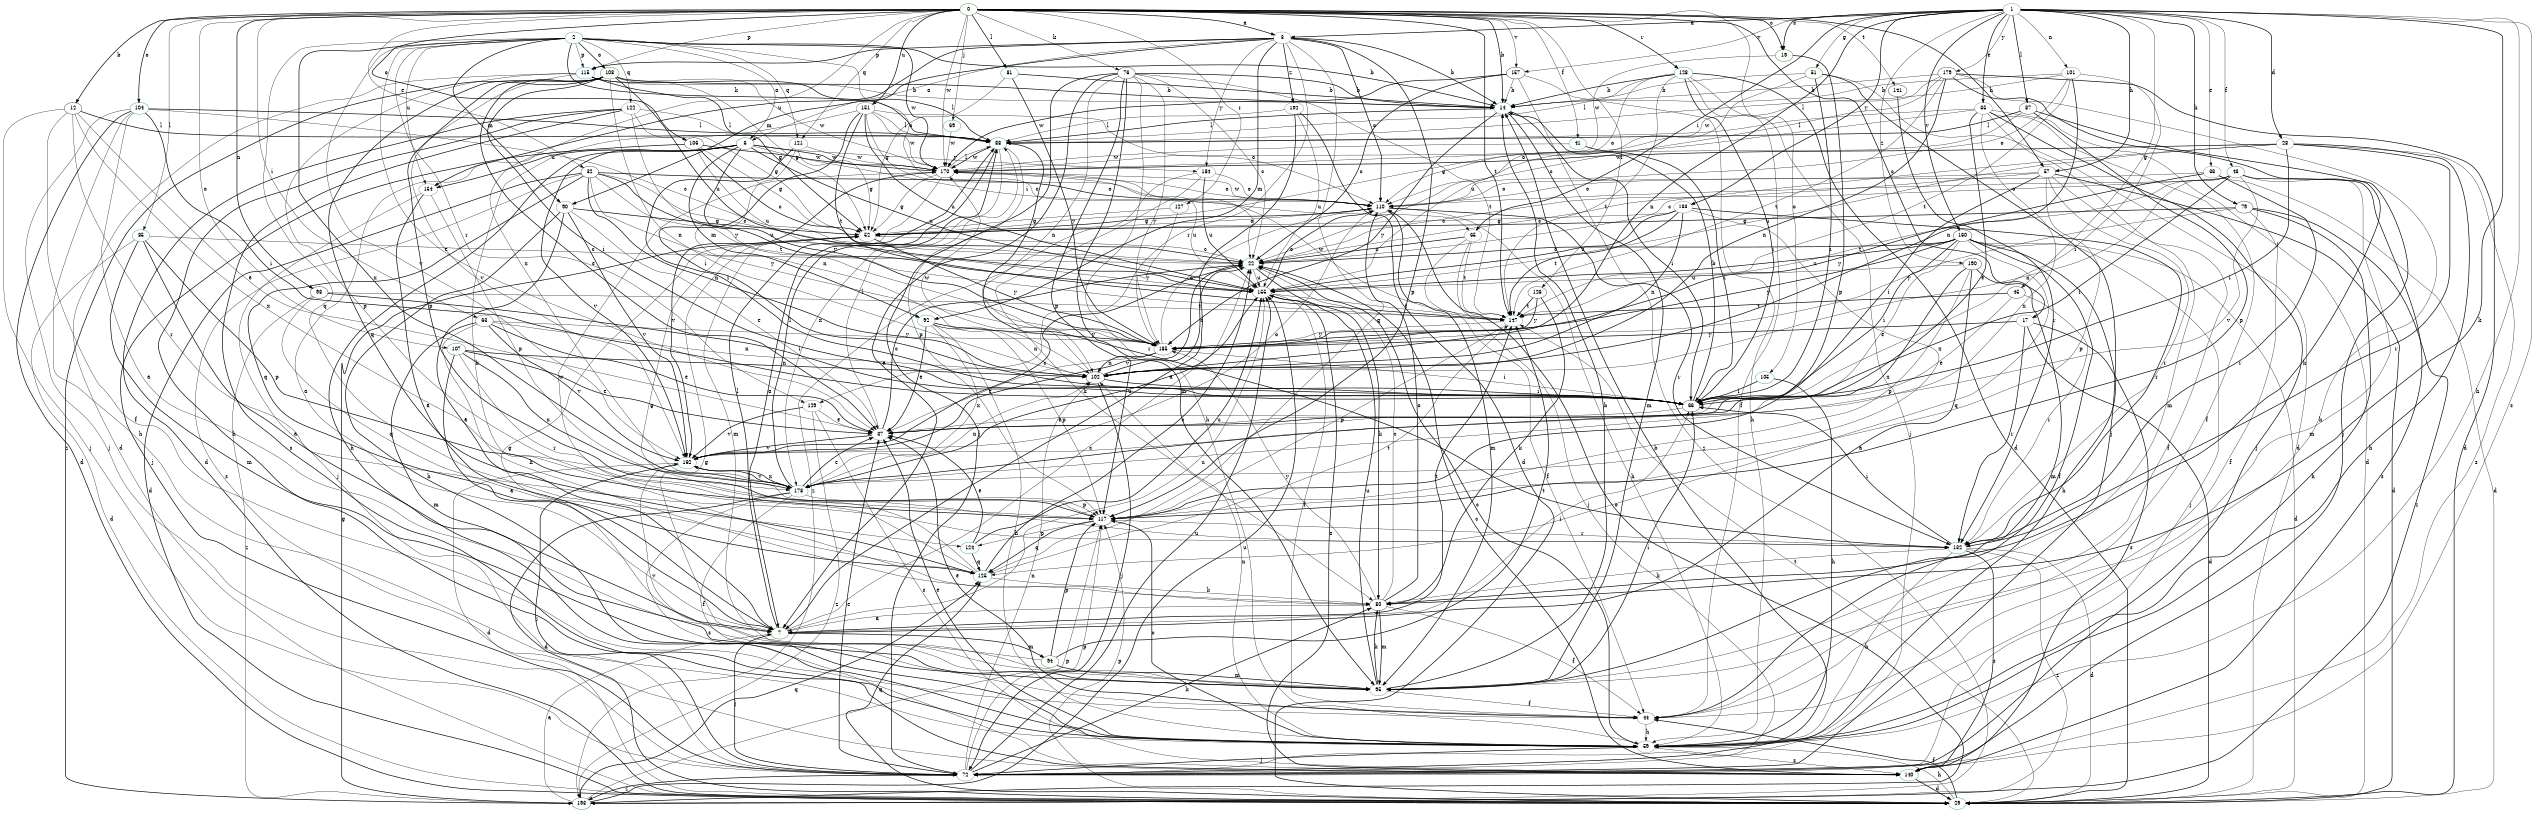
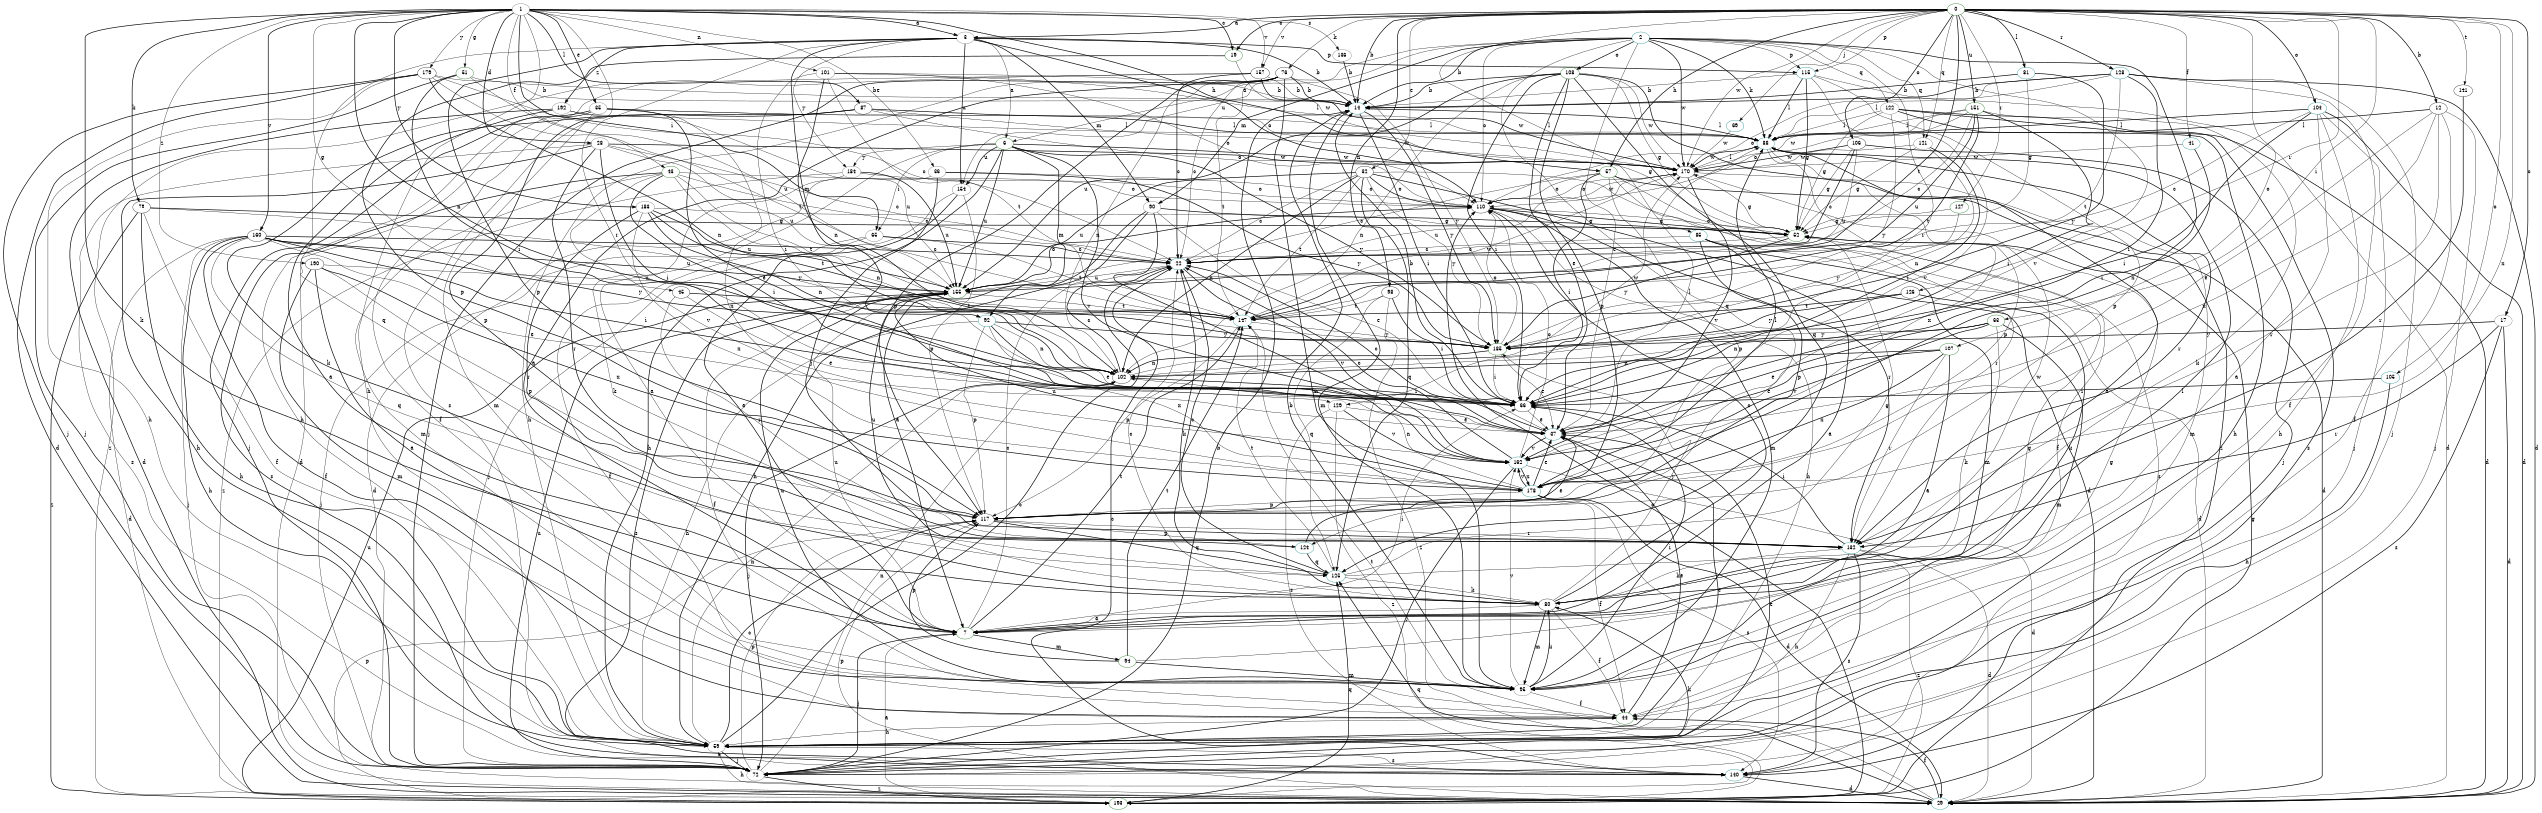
node "136": added
edge "179" -> "170": now "87" -> "170"
edge "36" -> "132": label "r" -> "j"
edge "51" -> "29": removed, label "d"
